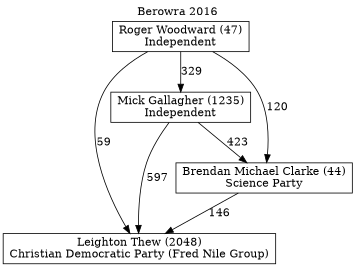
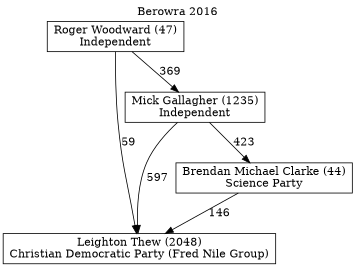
edge "Roger Woodward (47) Independent" -> "Mick Gallagher (1235) Independent": label "329" -> "369"
edge "Roger Woodward (47) Independent" -> "Brendan Michael Clarke (44) Science Party": removed, label "120"
